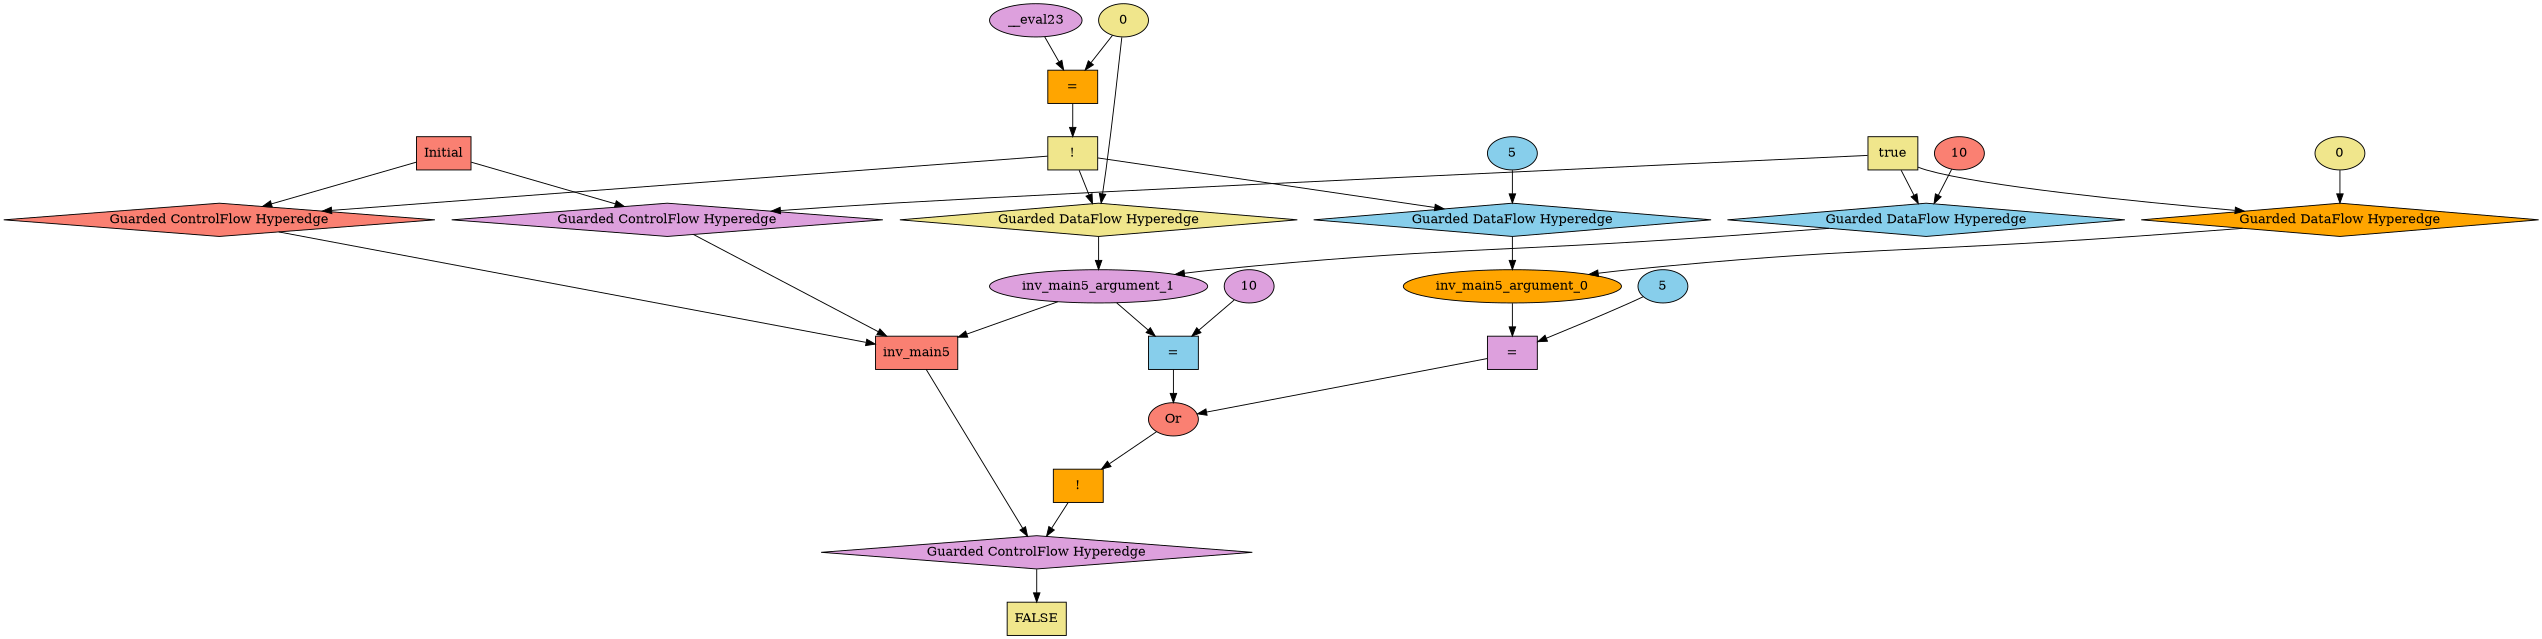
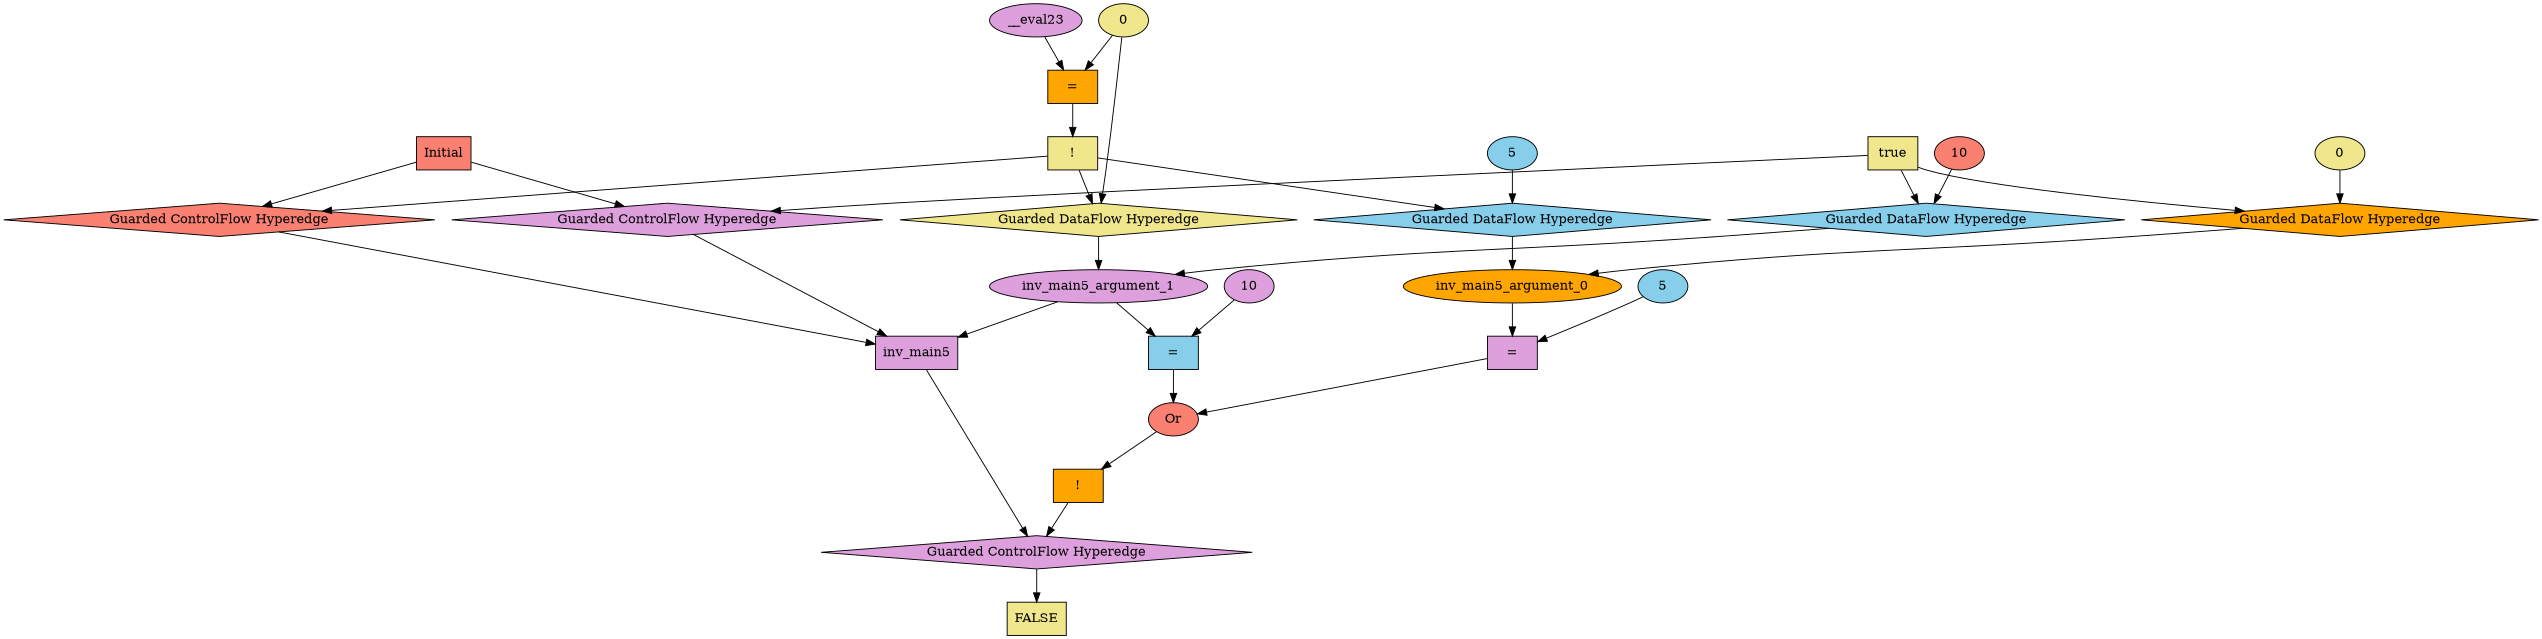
node "inv_main5": fillcolor salmon -> plum
